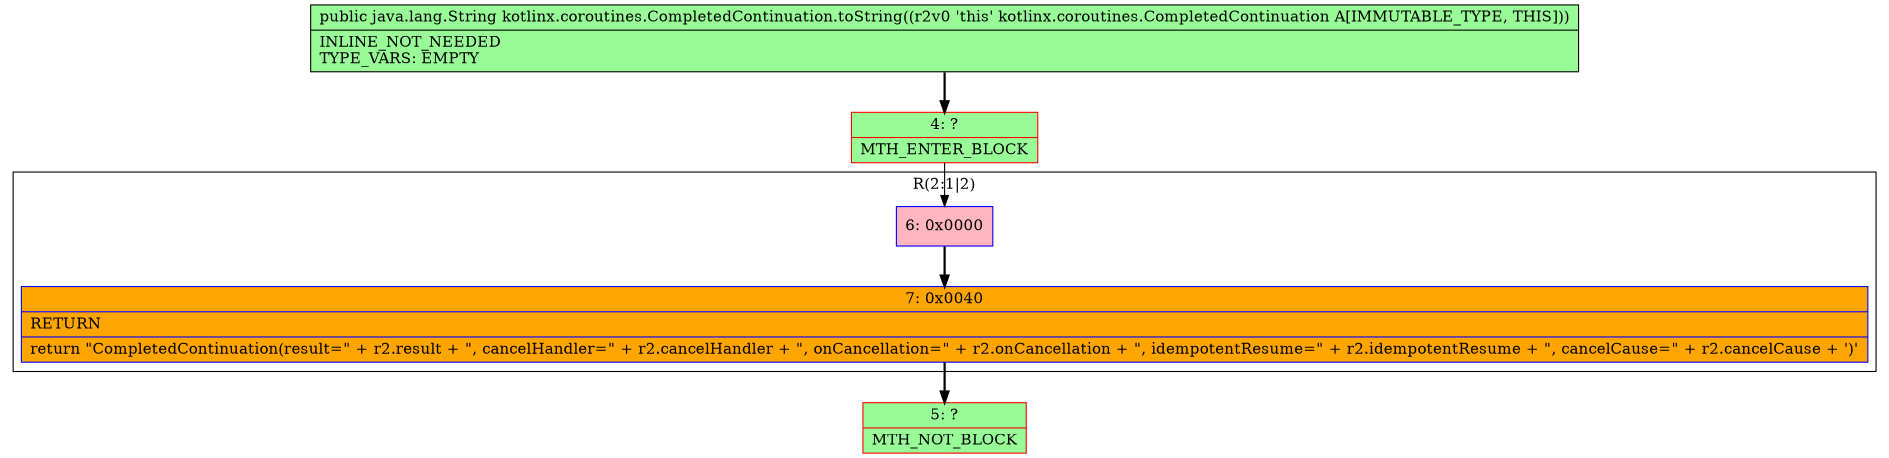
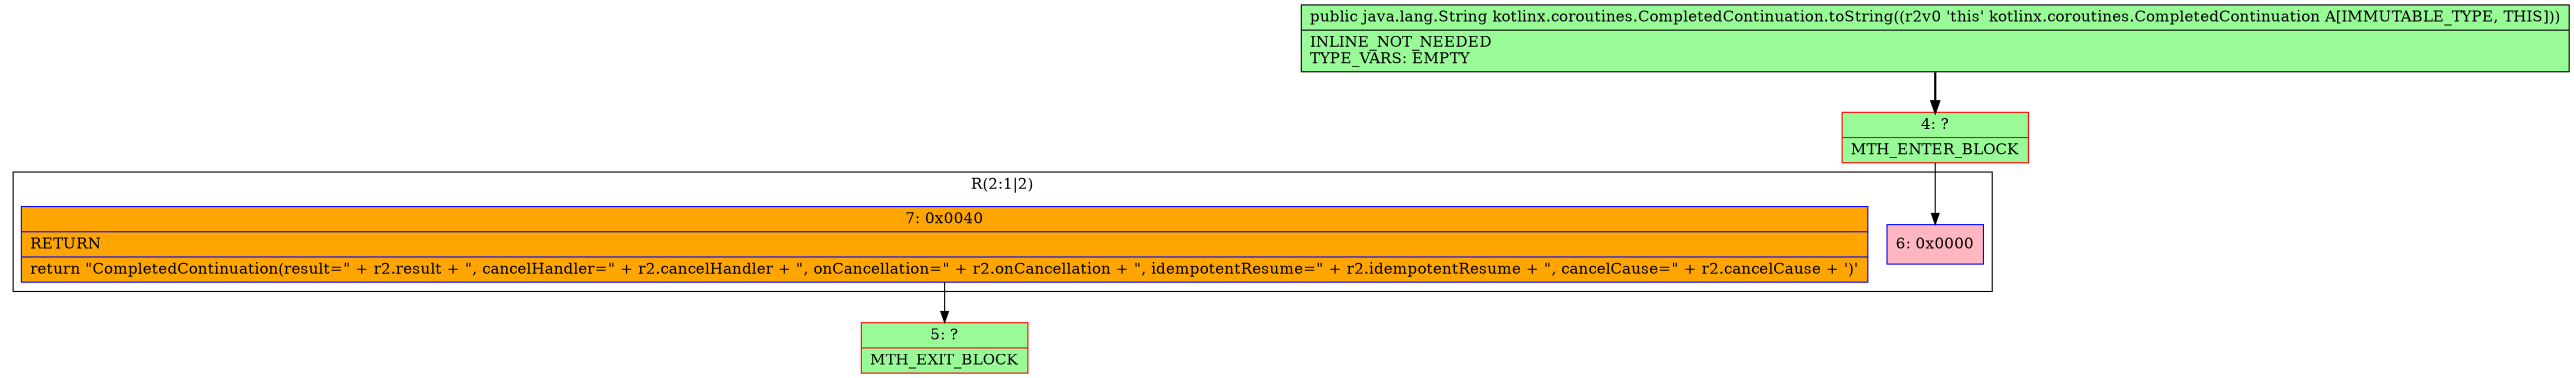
edge "6: 0x0000" -> "7: 0x0040": removed
edge "7: 0x0040" -> "5: ?": style bold -> solid
node "5: ?": text "MTH_NOT_BLOCK" -> "MTH_EXIT_BLOCK"
